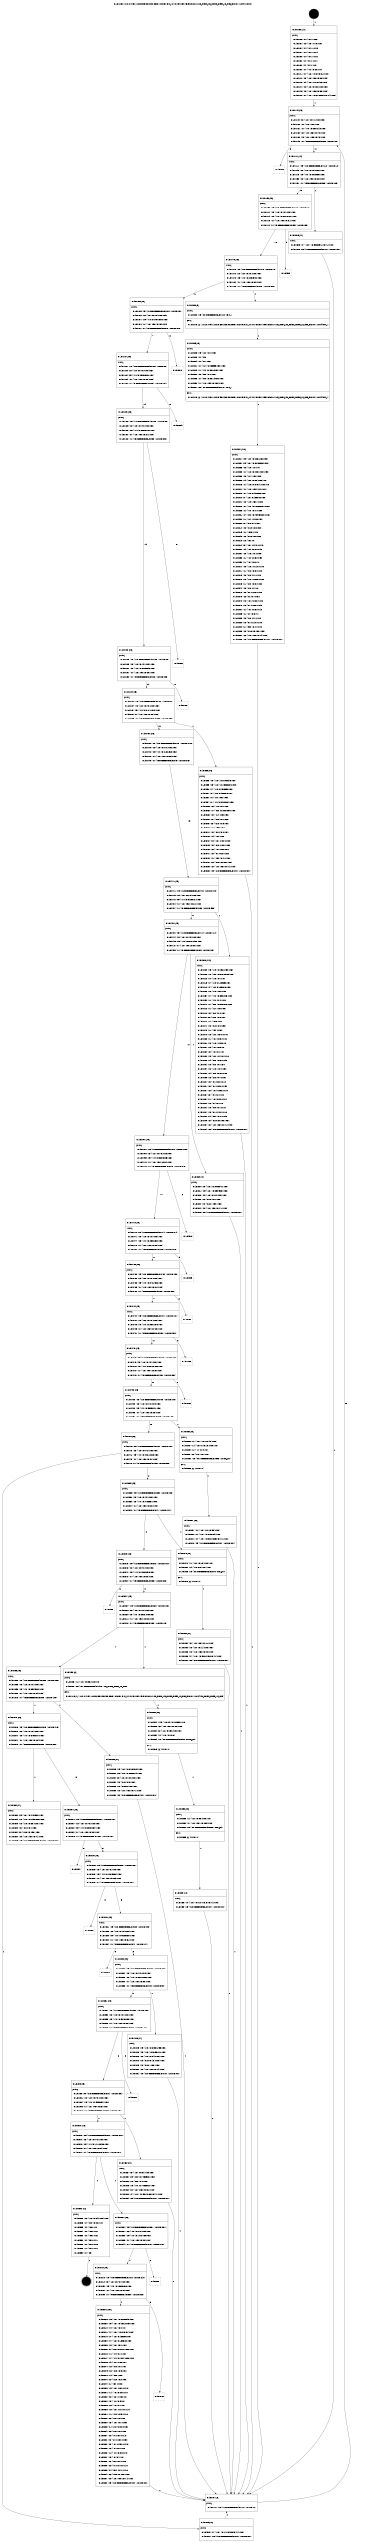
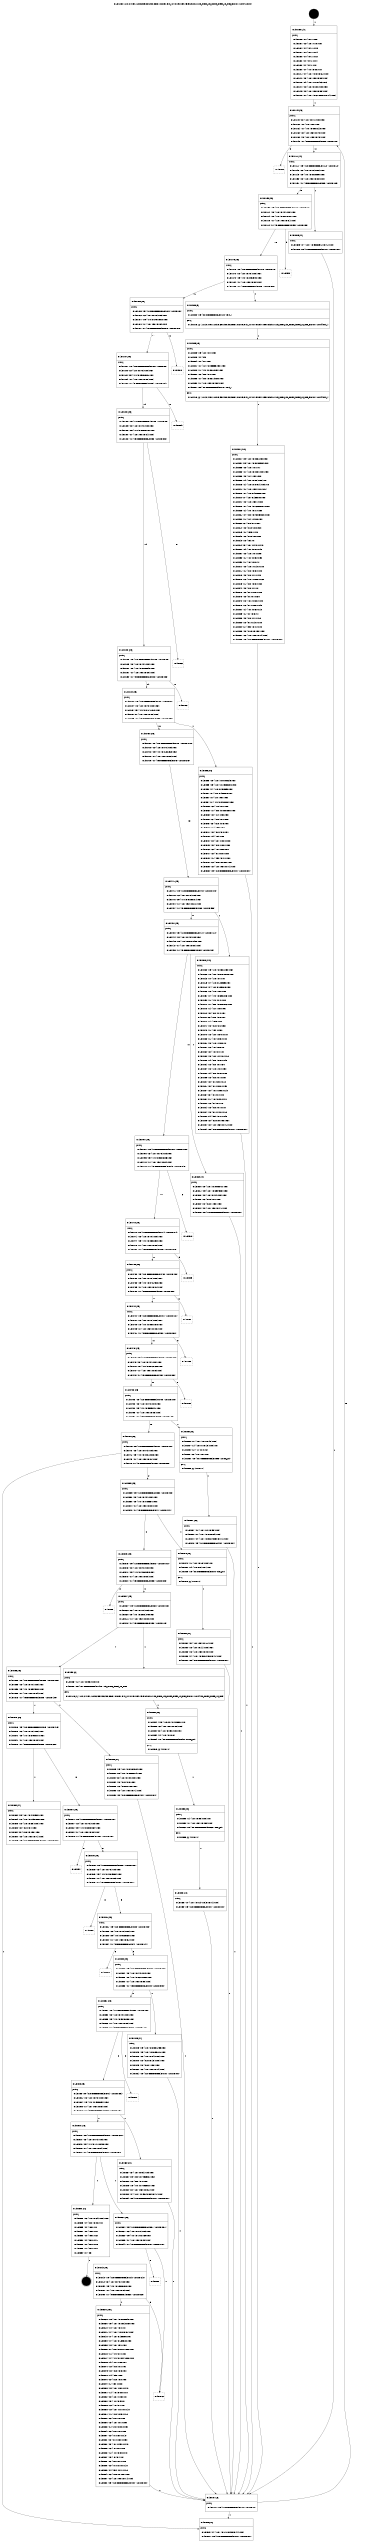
edge "0x401931 [25]" -> "0x40194a [25]": now "0x401931 [25]" -> "0x401963"
edge "0x4020cf [12]" -> "0x4021d1 [5]": reversed
